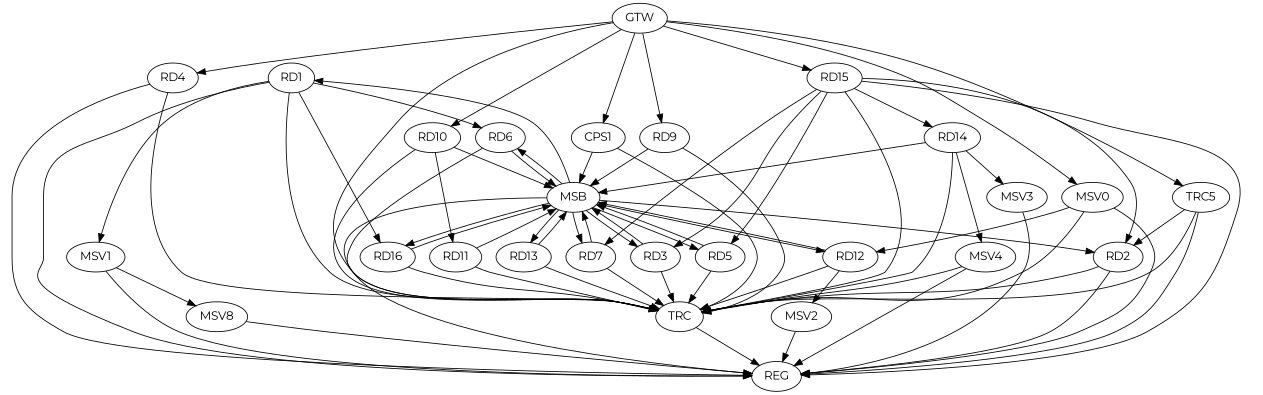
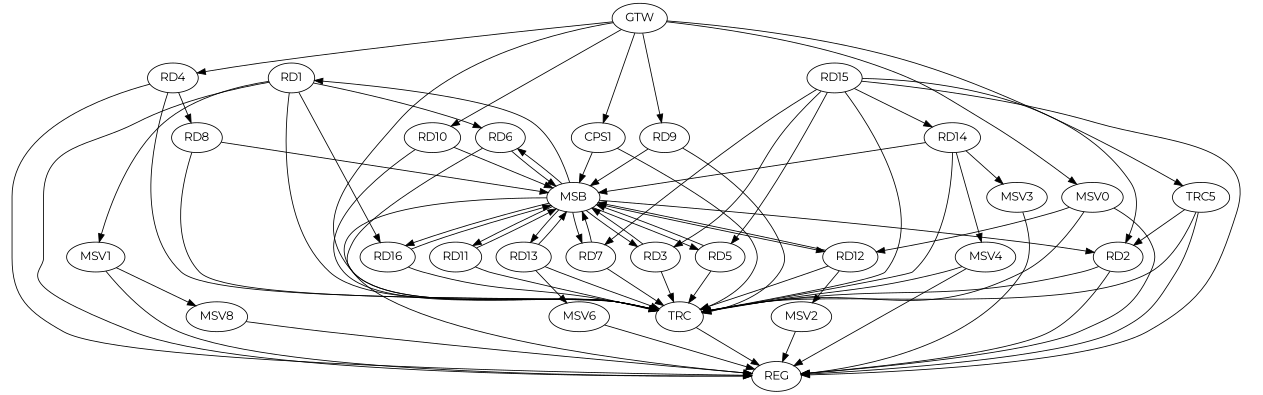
edge "GTW" -> "RD15": removed
node "RD8": added
edge "RD10" -> "RD11": now "MSB" -> "RD11"
node "MSV6": added
